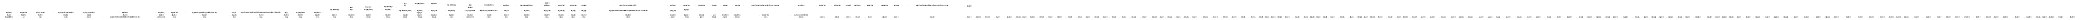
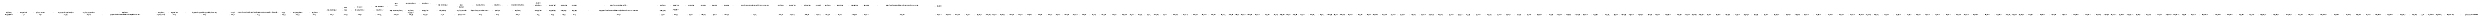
node "$r3[62] = $i88": added
